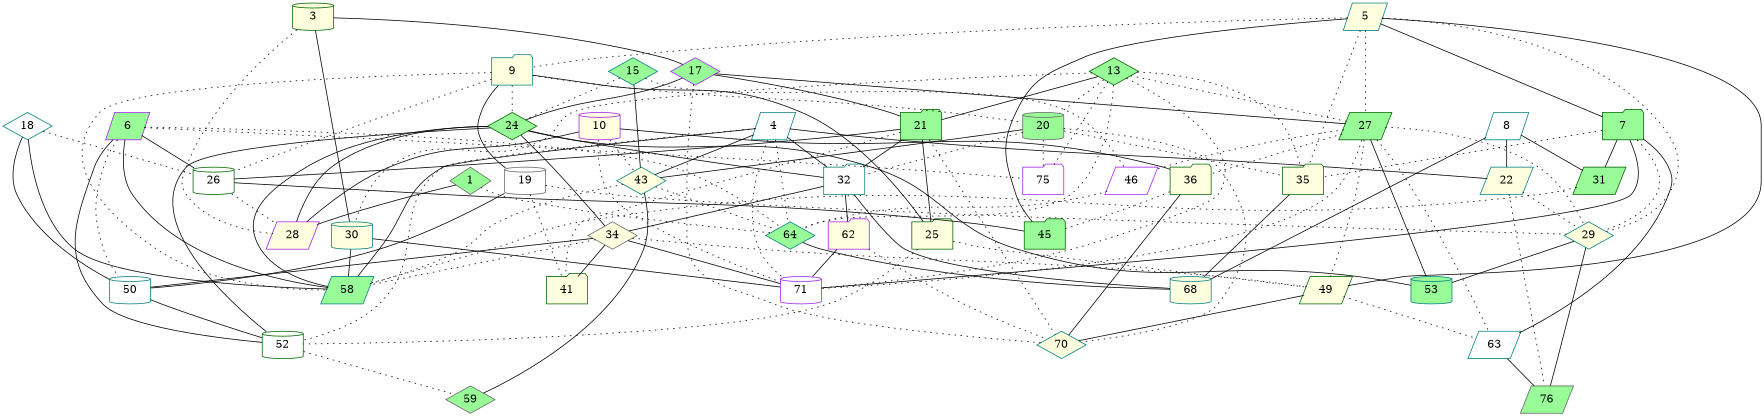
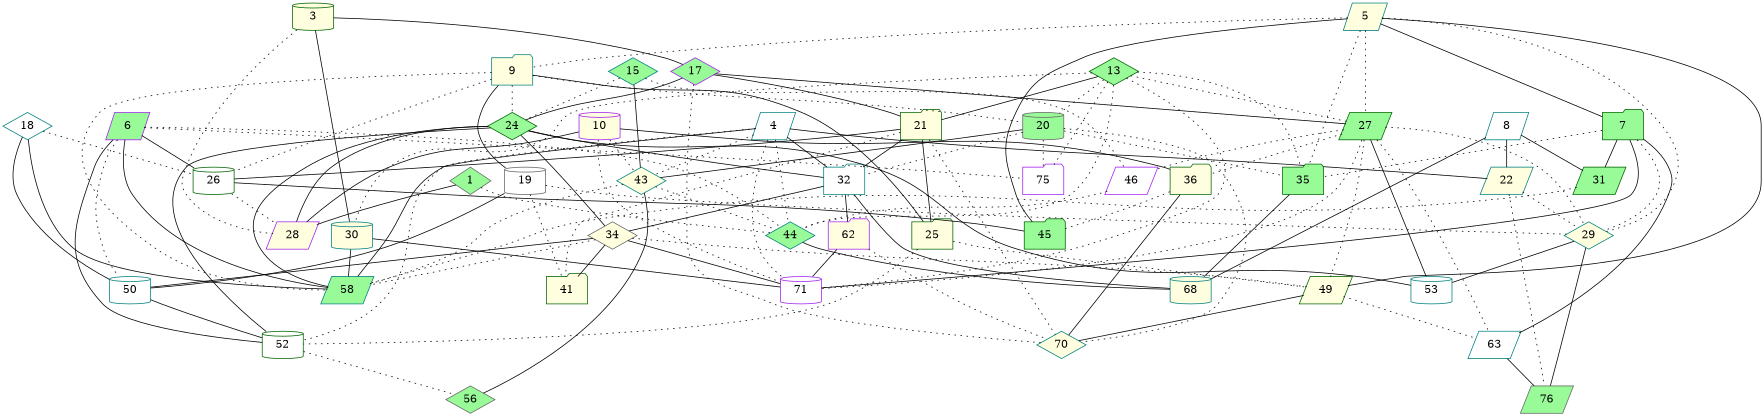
node "21": fillcolor palegreen -> lightyellow
edge "4" -- "43": style solid -> dotted
node "35": fillcolor lightyellow -> palegreen
node "64": label "64" -> "44"
node "53": fillcolor palegreen -> white
node "59": label "59" -> "56"
